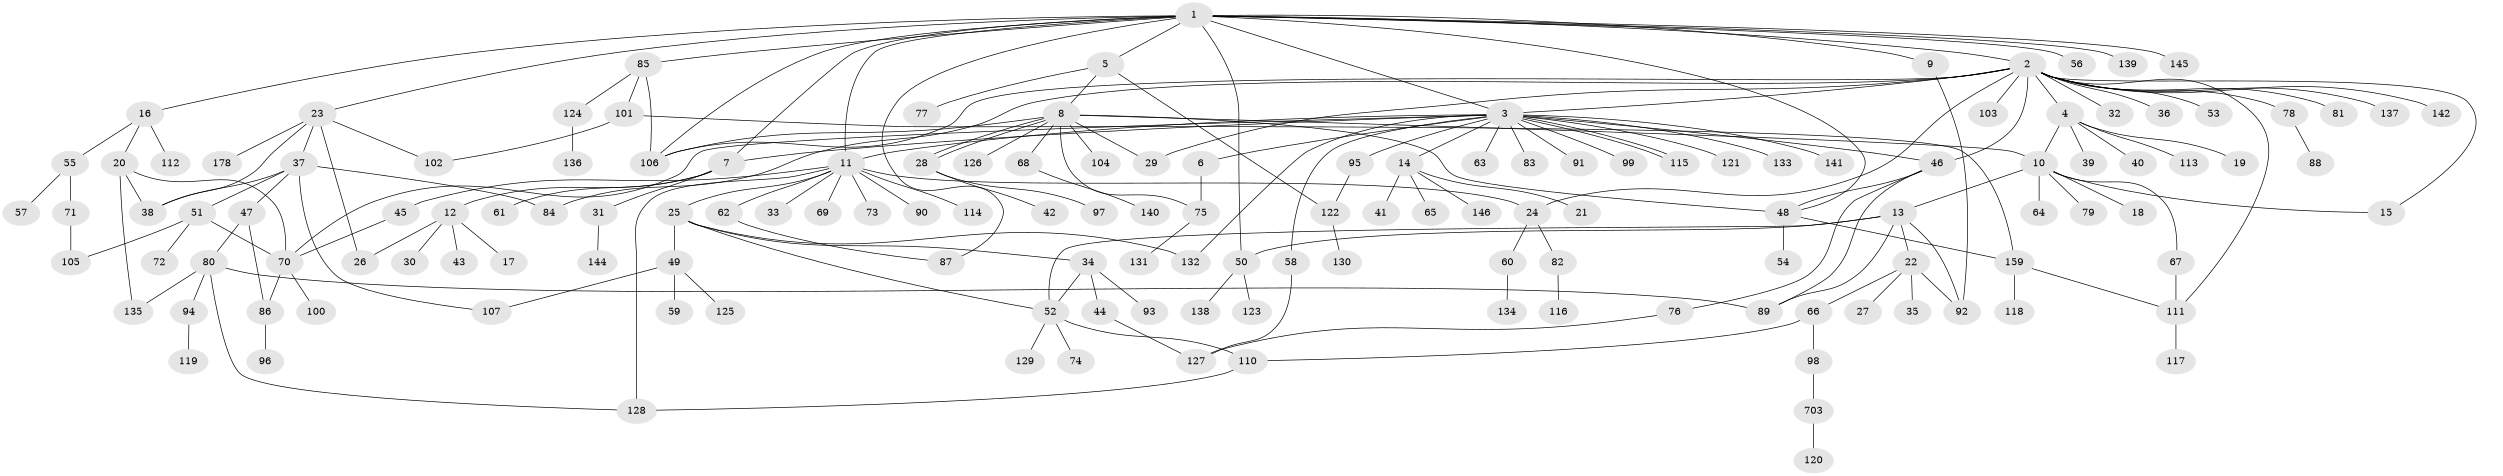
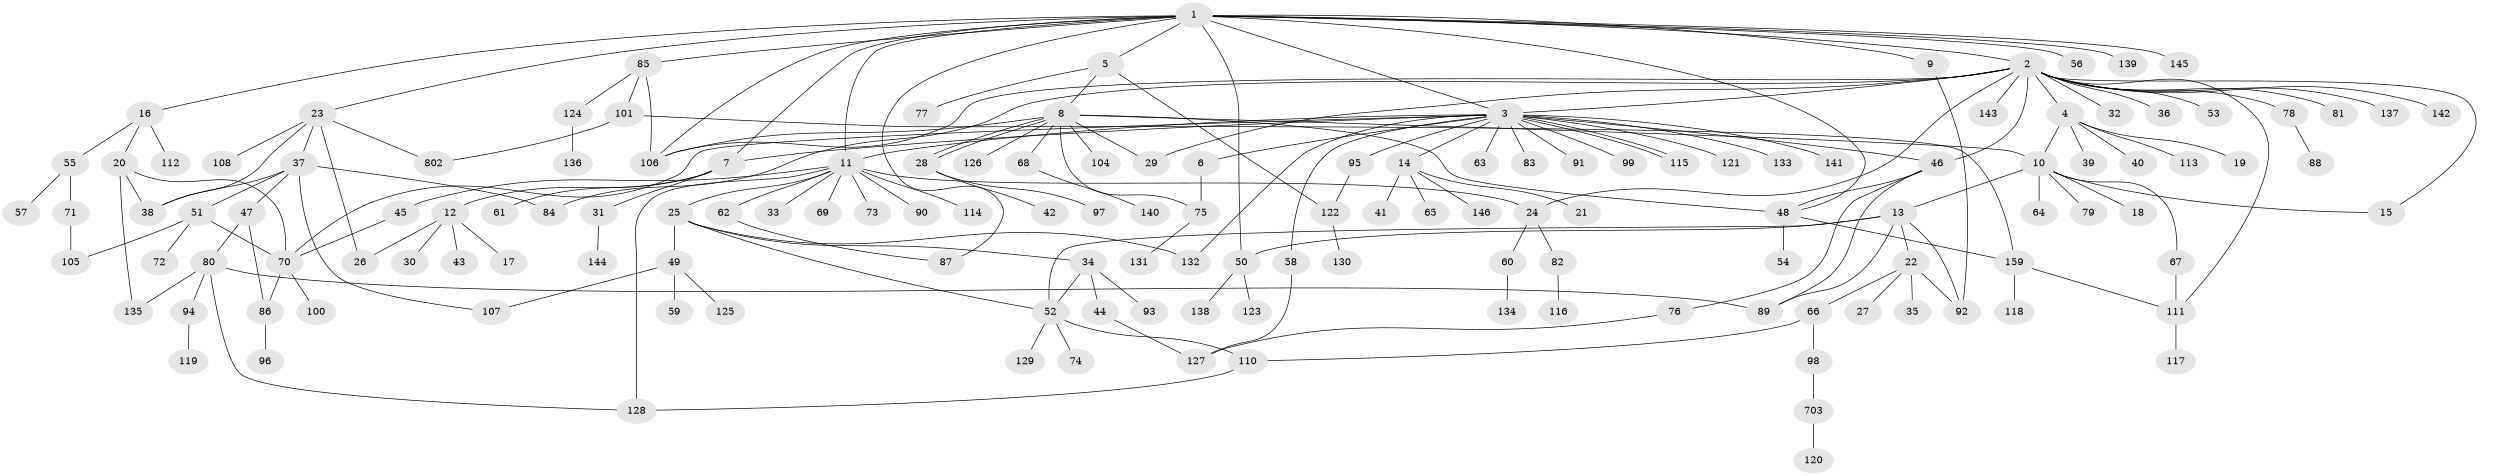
node "103": label "103" -> "143"
node "178": label "178" -> "108"
node "102": label "102" -> "802"
